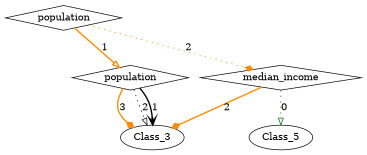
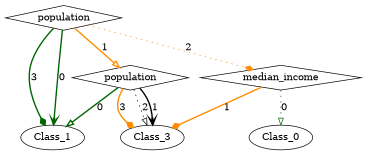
edge "median_income" -> "Class_3": label "2" -> "1"
node "Class_1": added
node "Class_5": label "Class_5" -> "Class_0"
